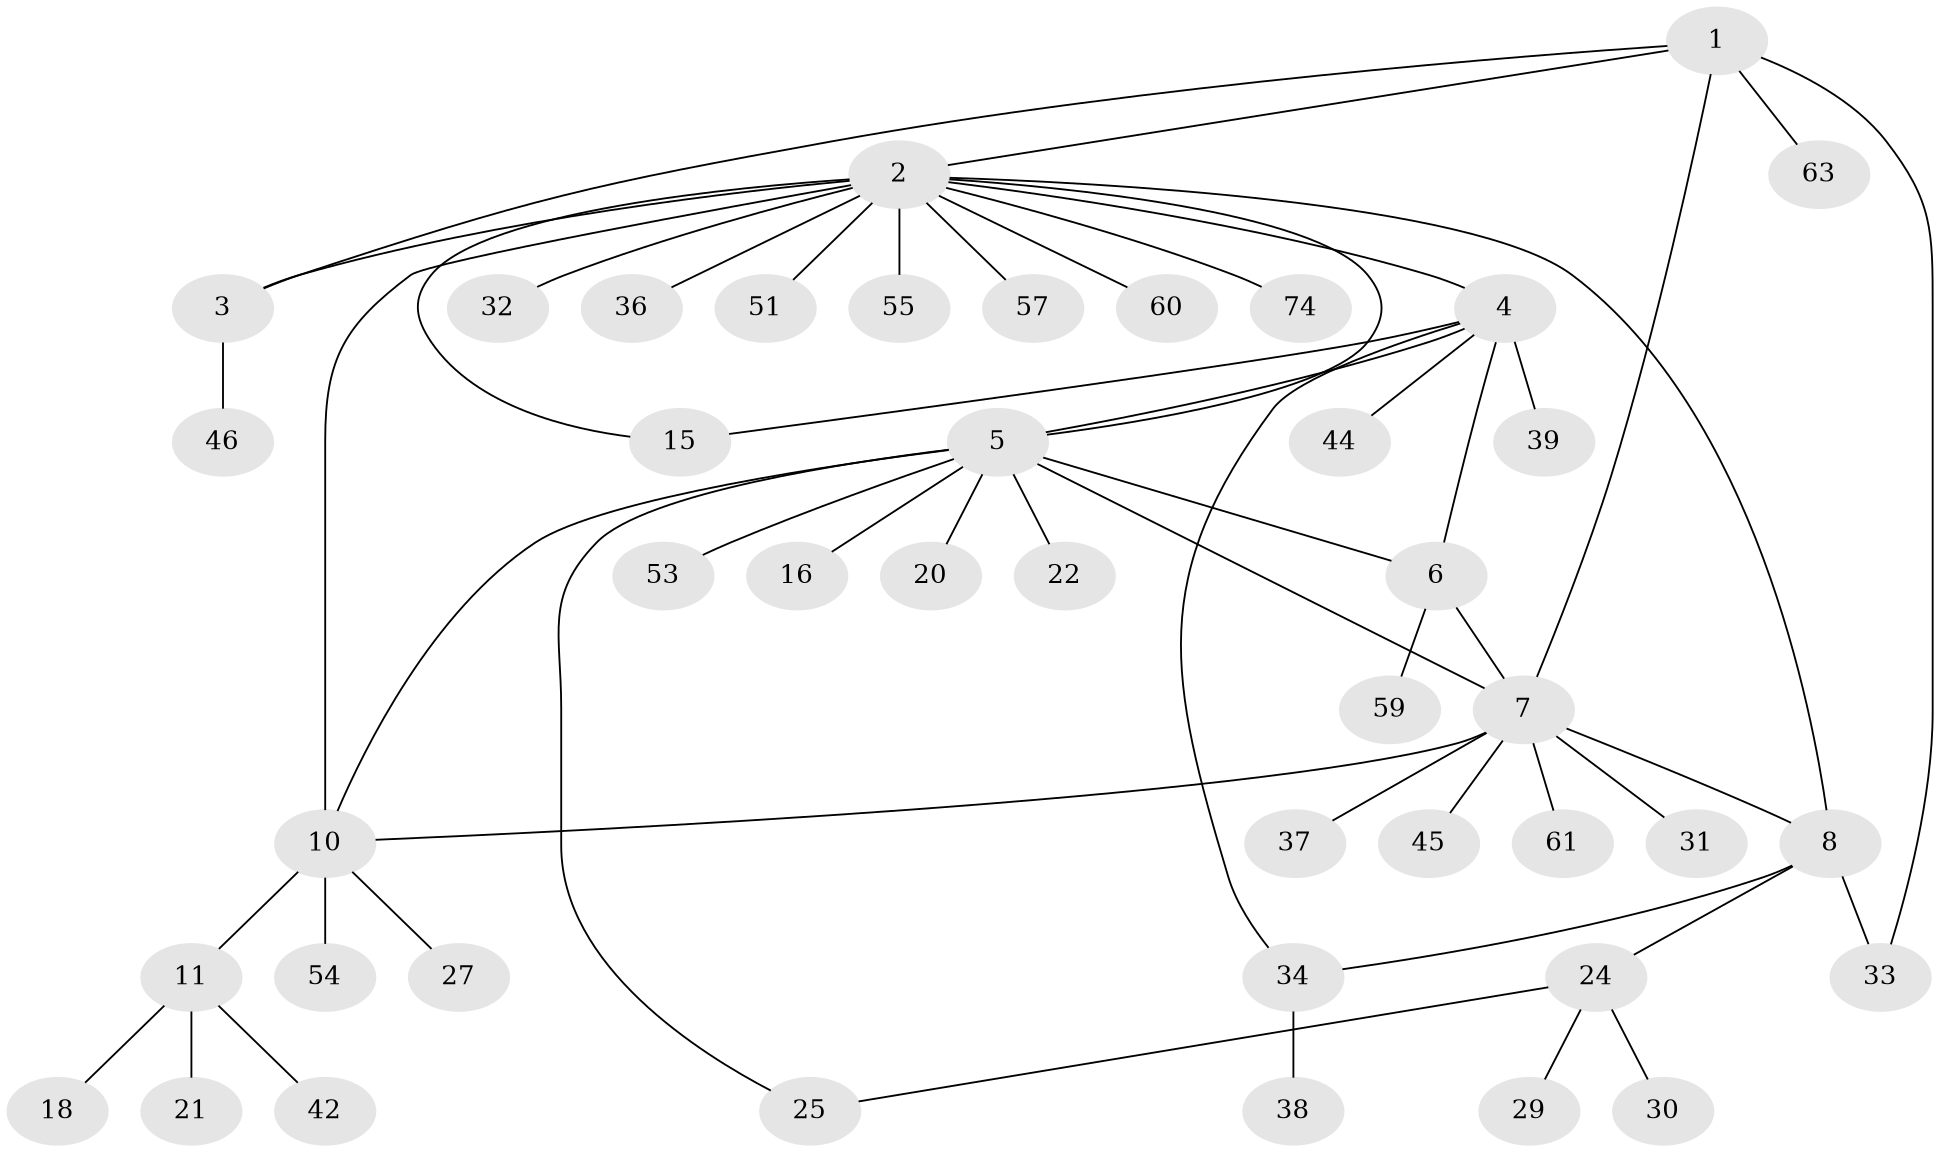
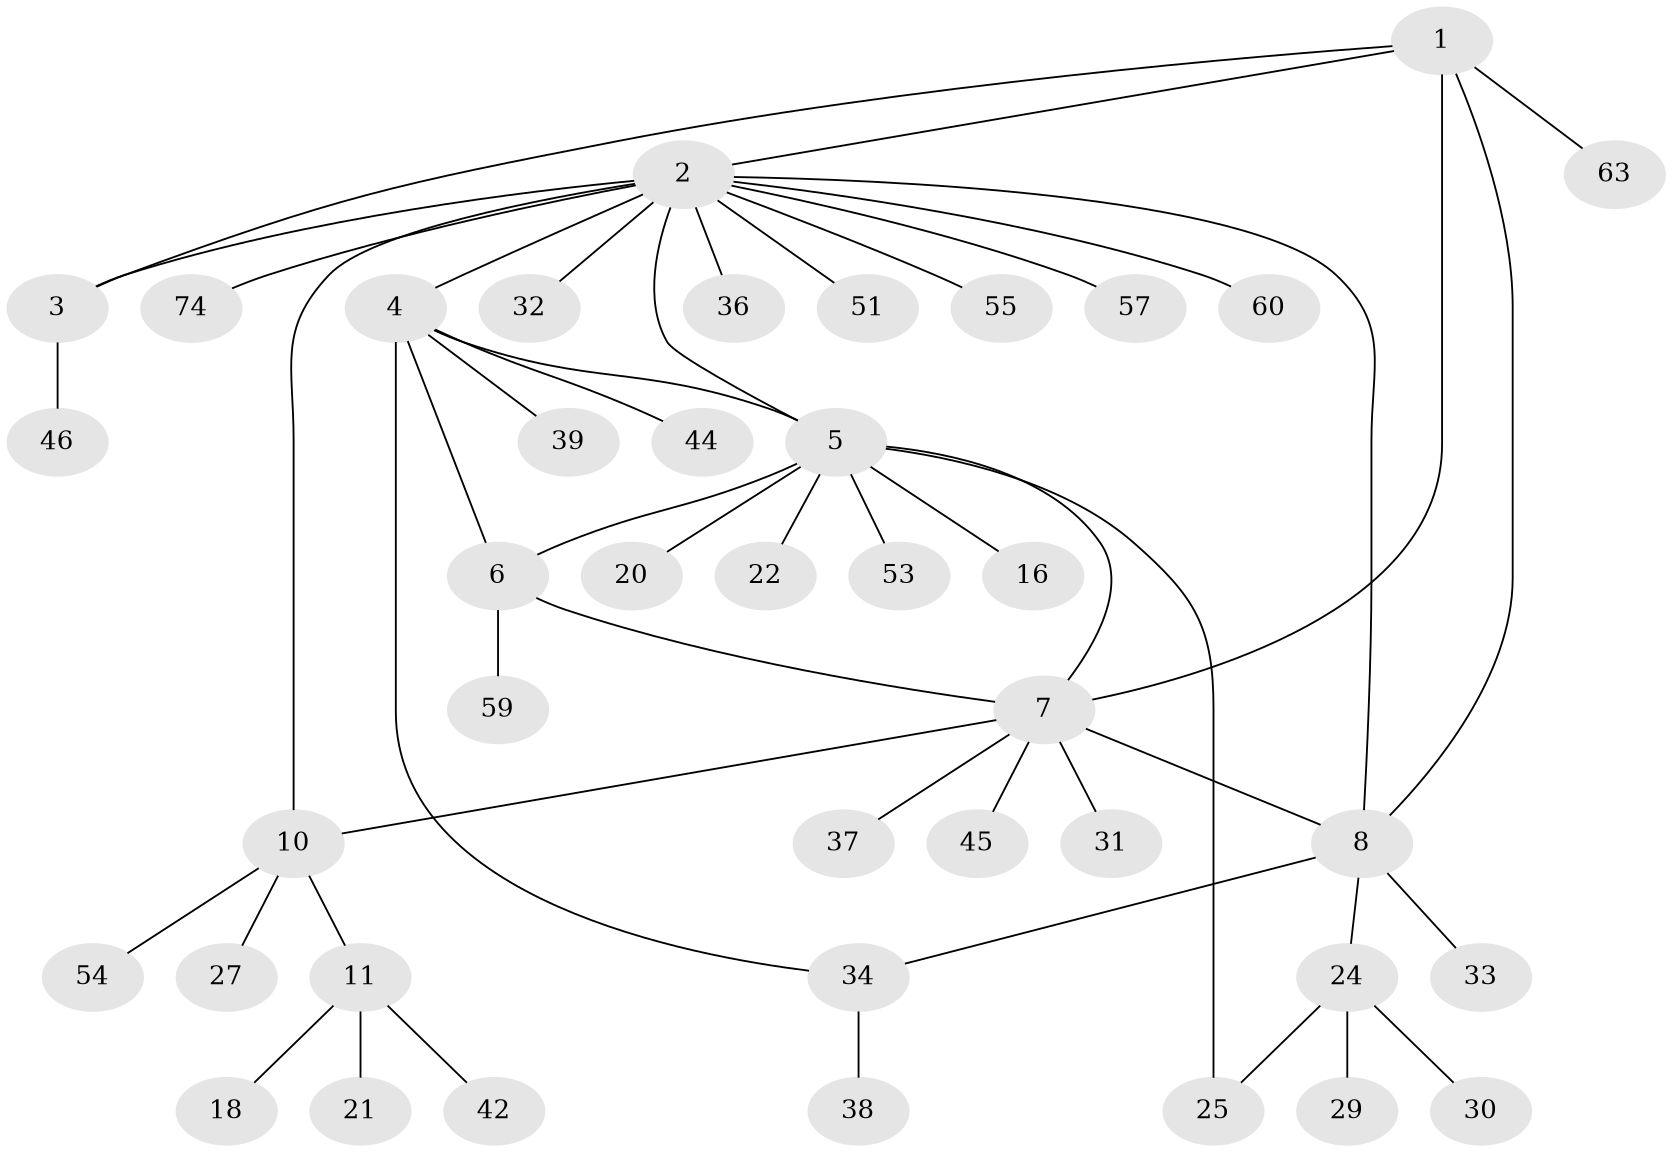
node "15": removed
edge "1" -- "33": now "1" -- "8"
edge "5" -- "10": removed
node "61": removed
